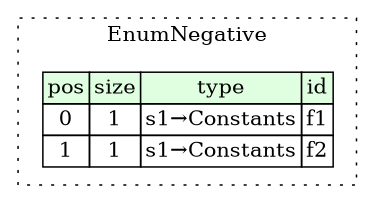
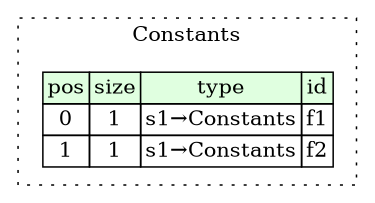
cluster "EnumNegative": label "EnumNegative" -> "Constants"
